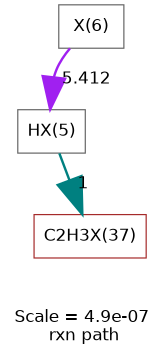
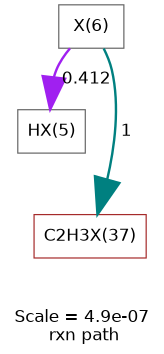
edge "X(6)" -> "HX(5)": label " 5.412" -> " 0.412"
edge "HX(5)" -> "C2H3X(37)": now "X(6)" -> "C2H3X(37)"
